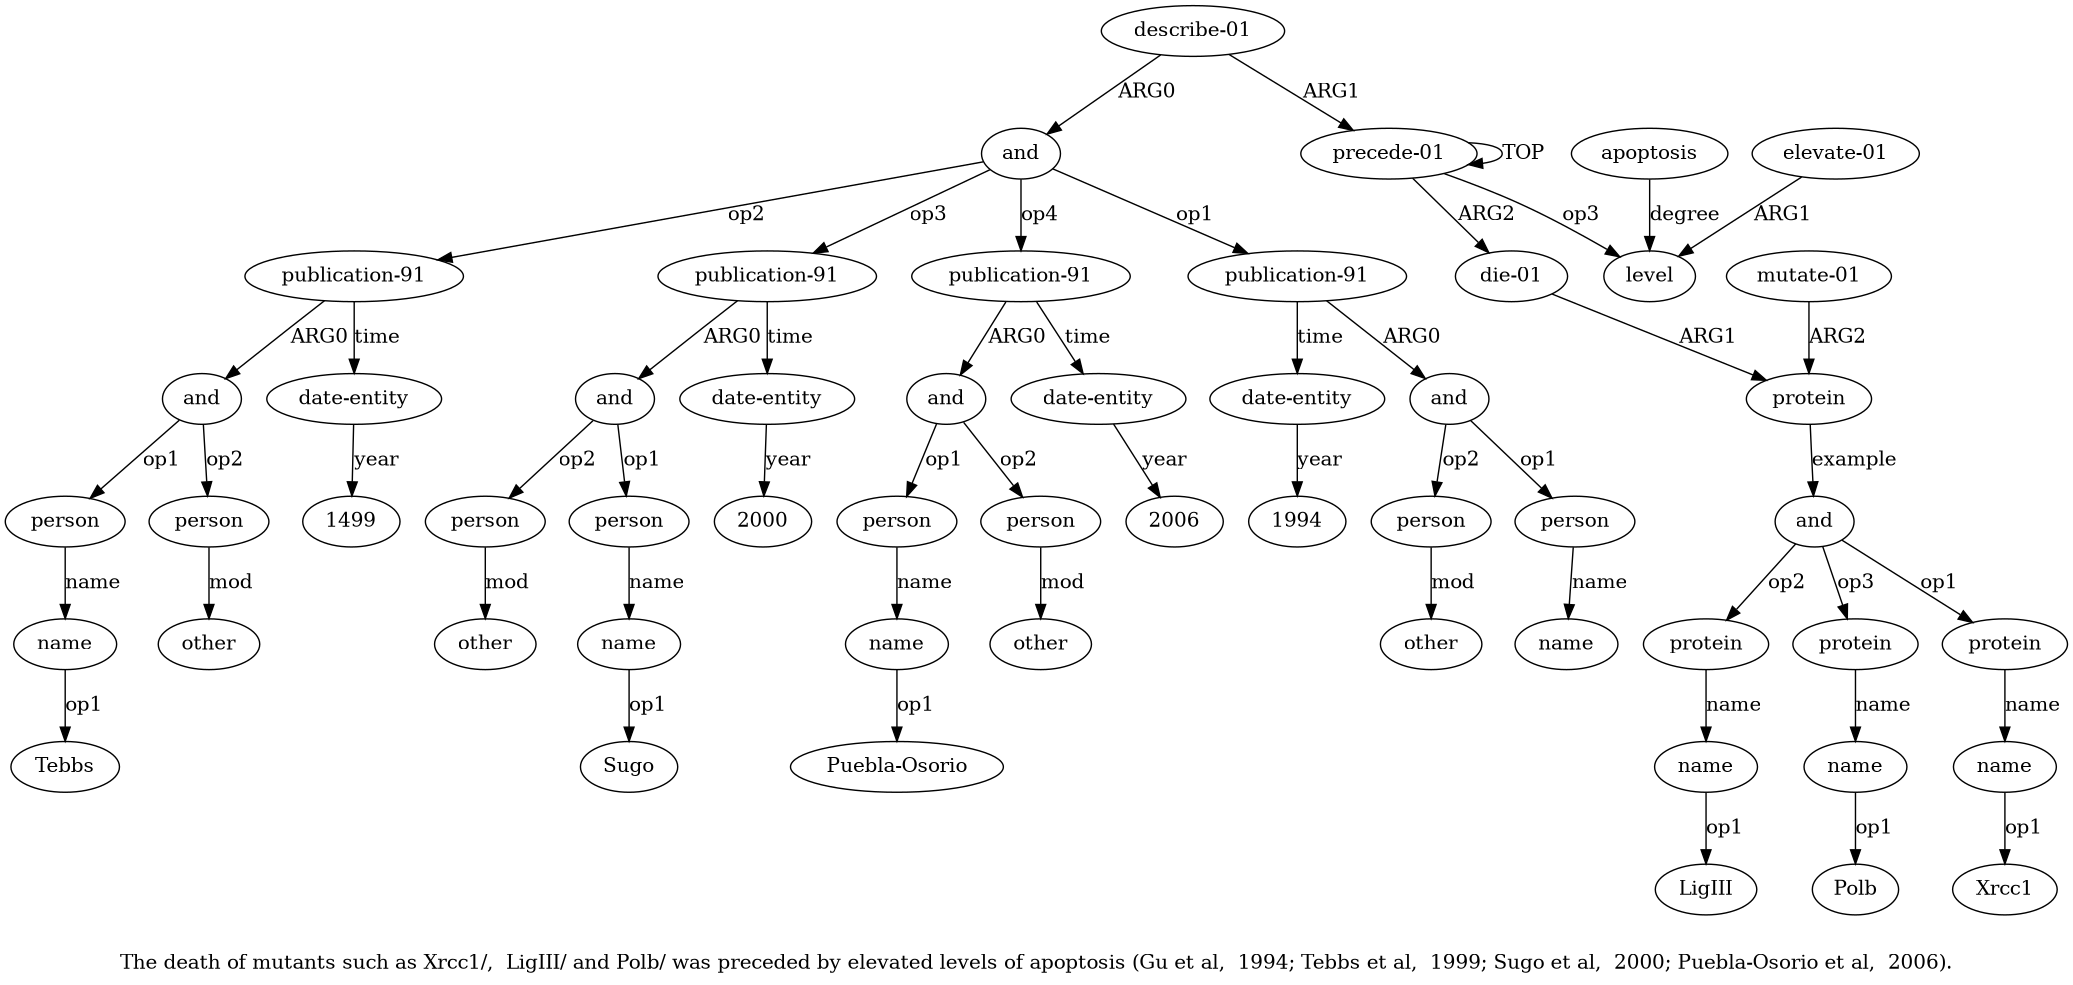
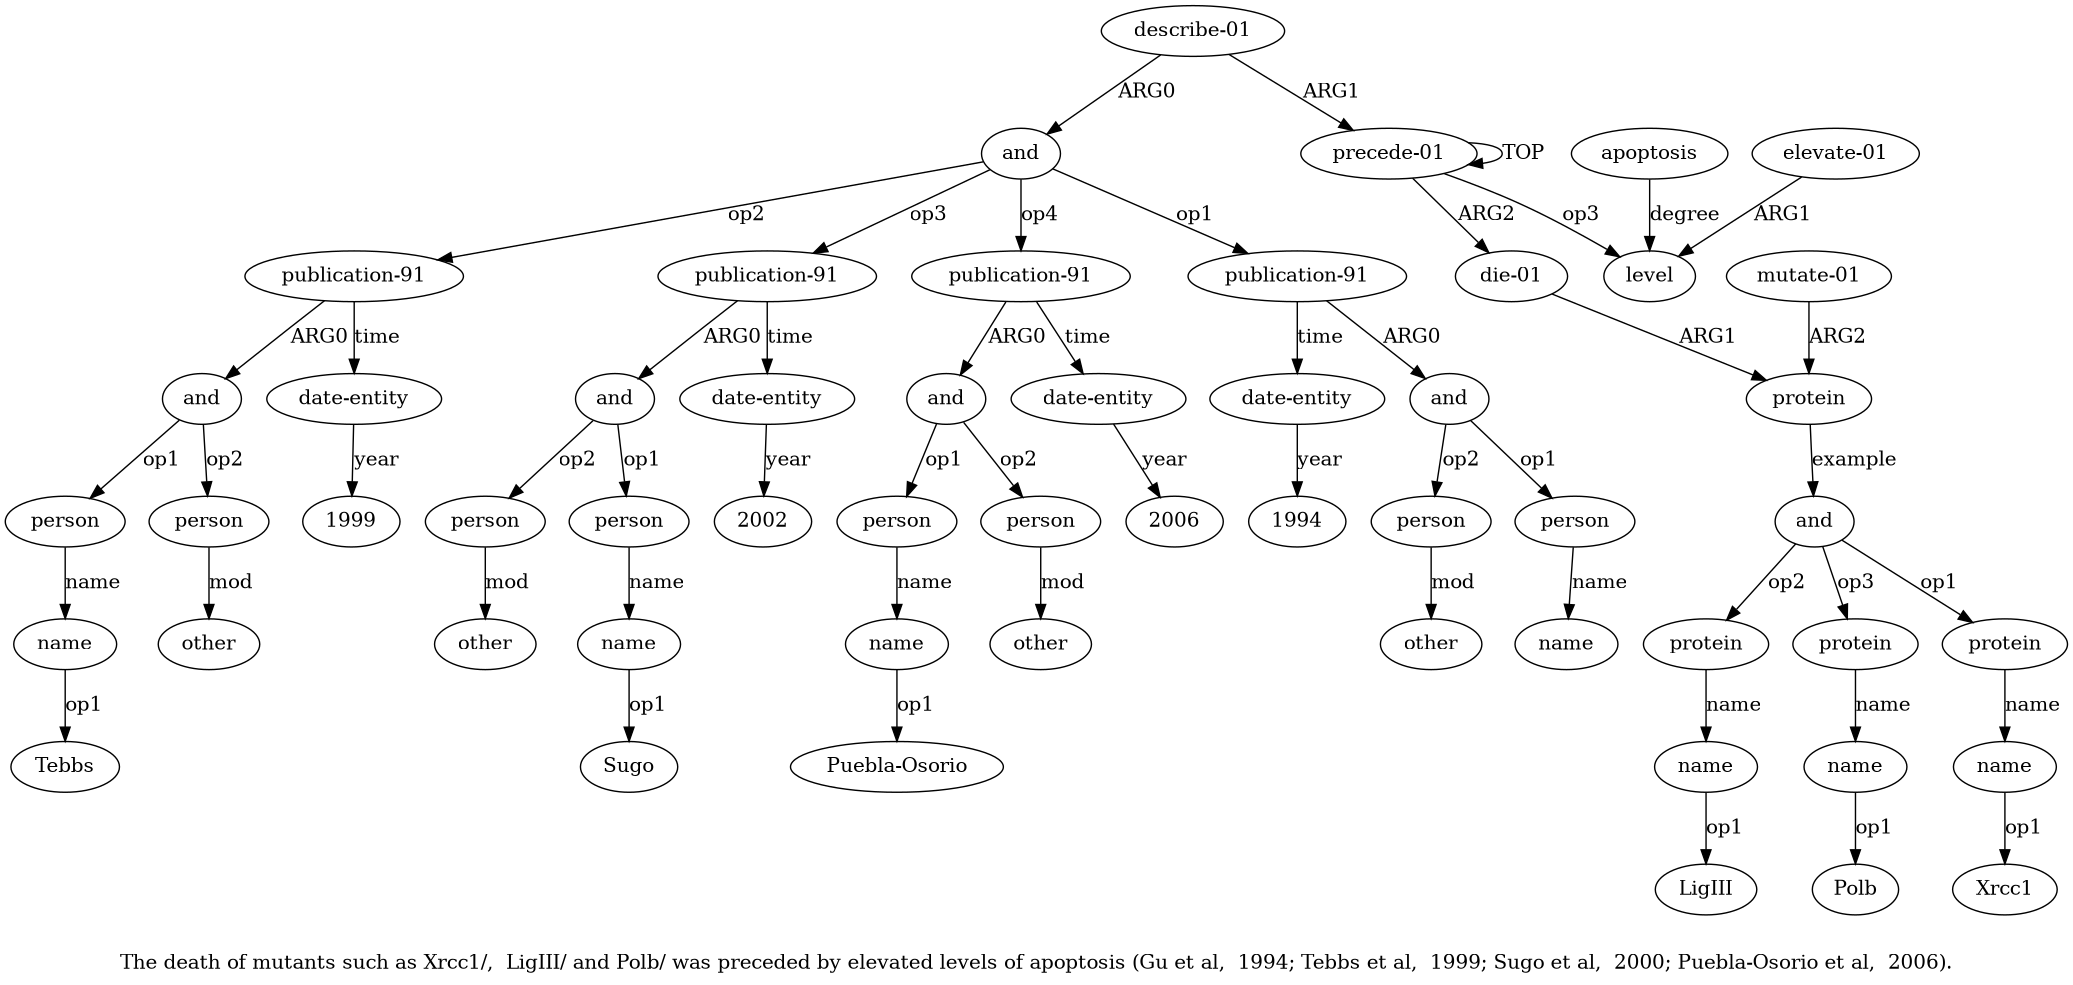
node "1499": label "1499" -> "1999"
node "2000": label "2000" -> "2002"
